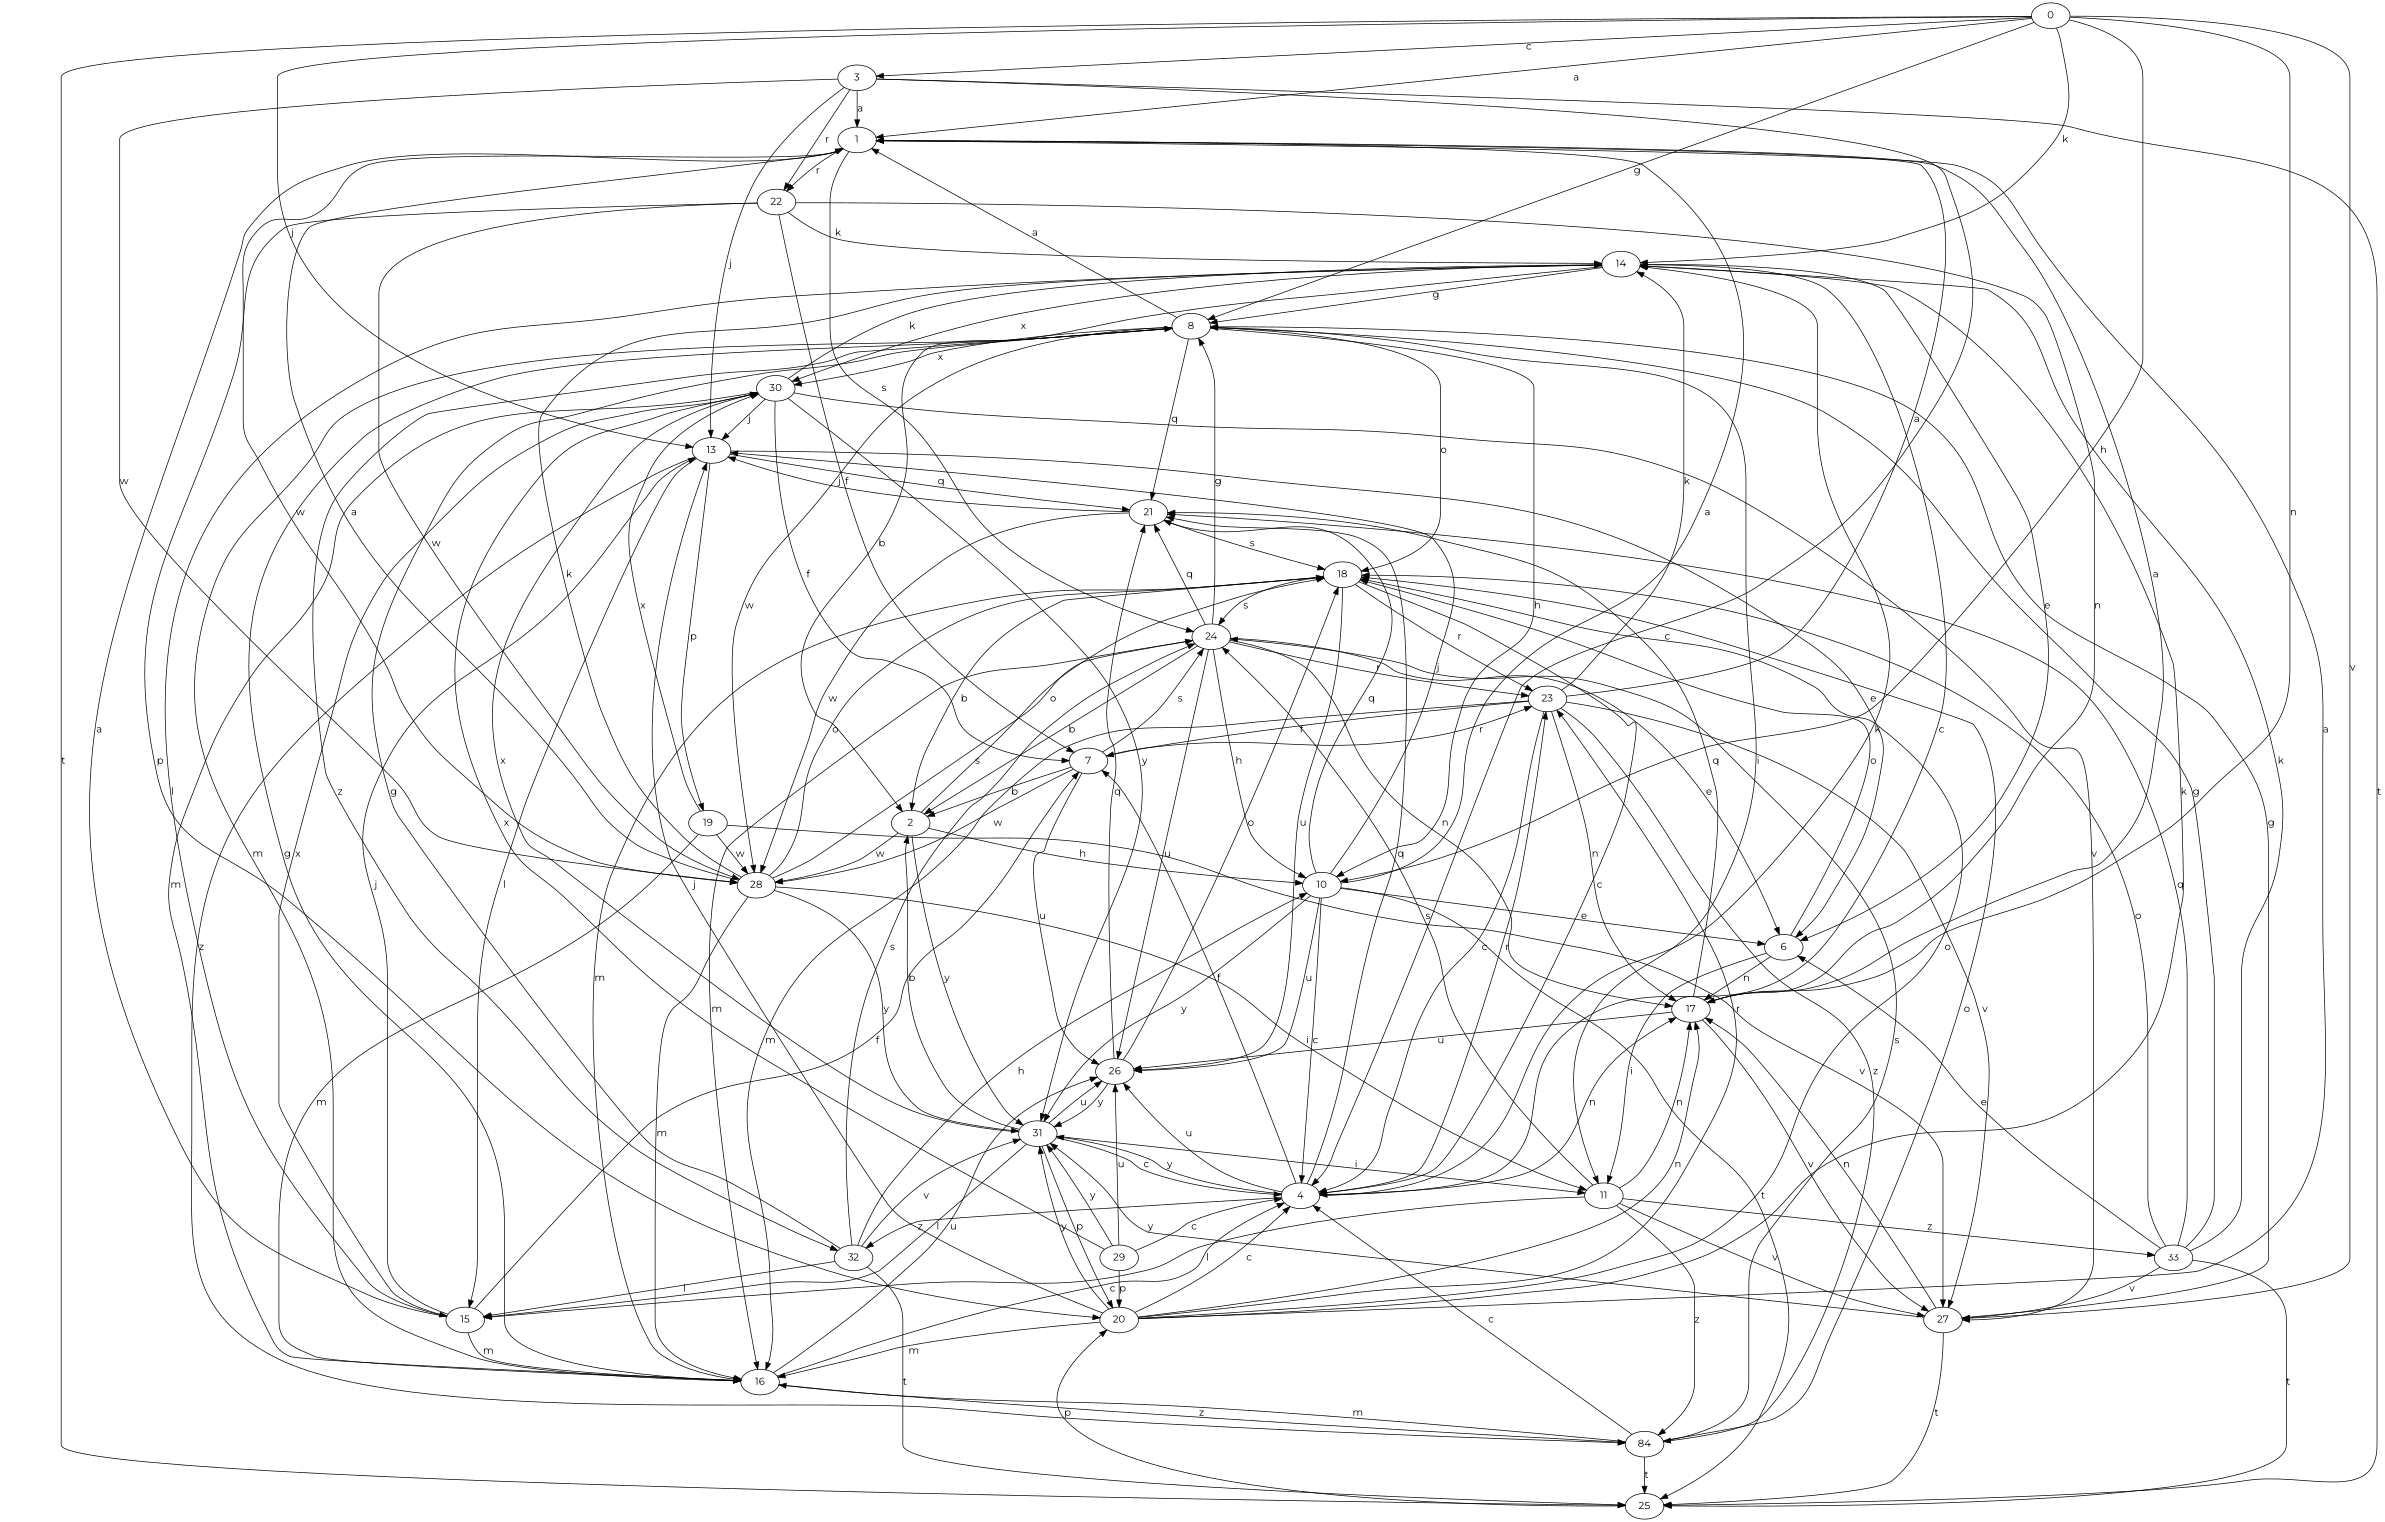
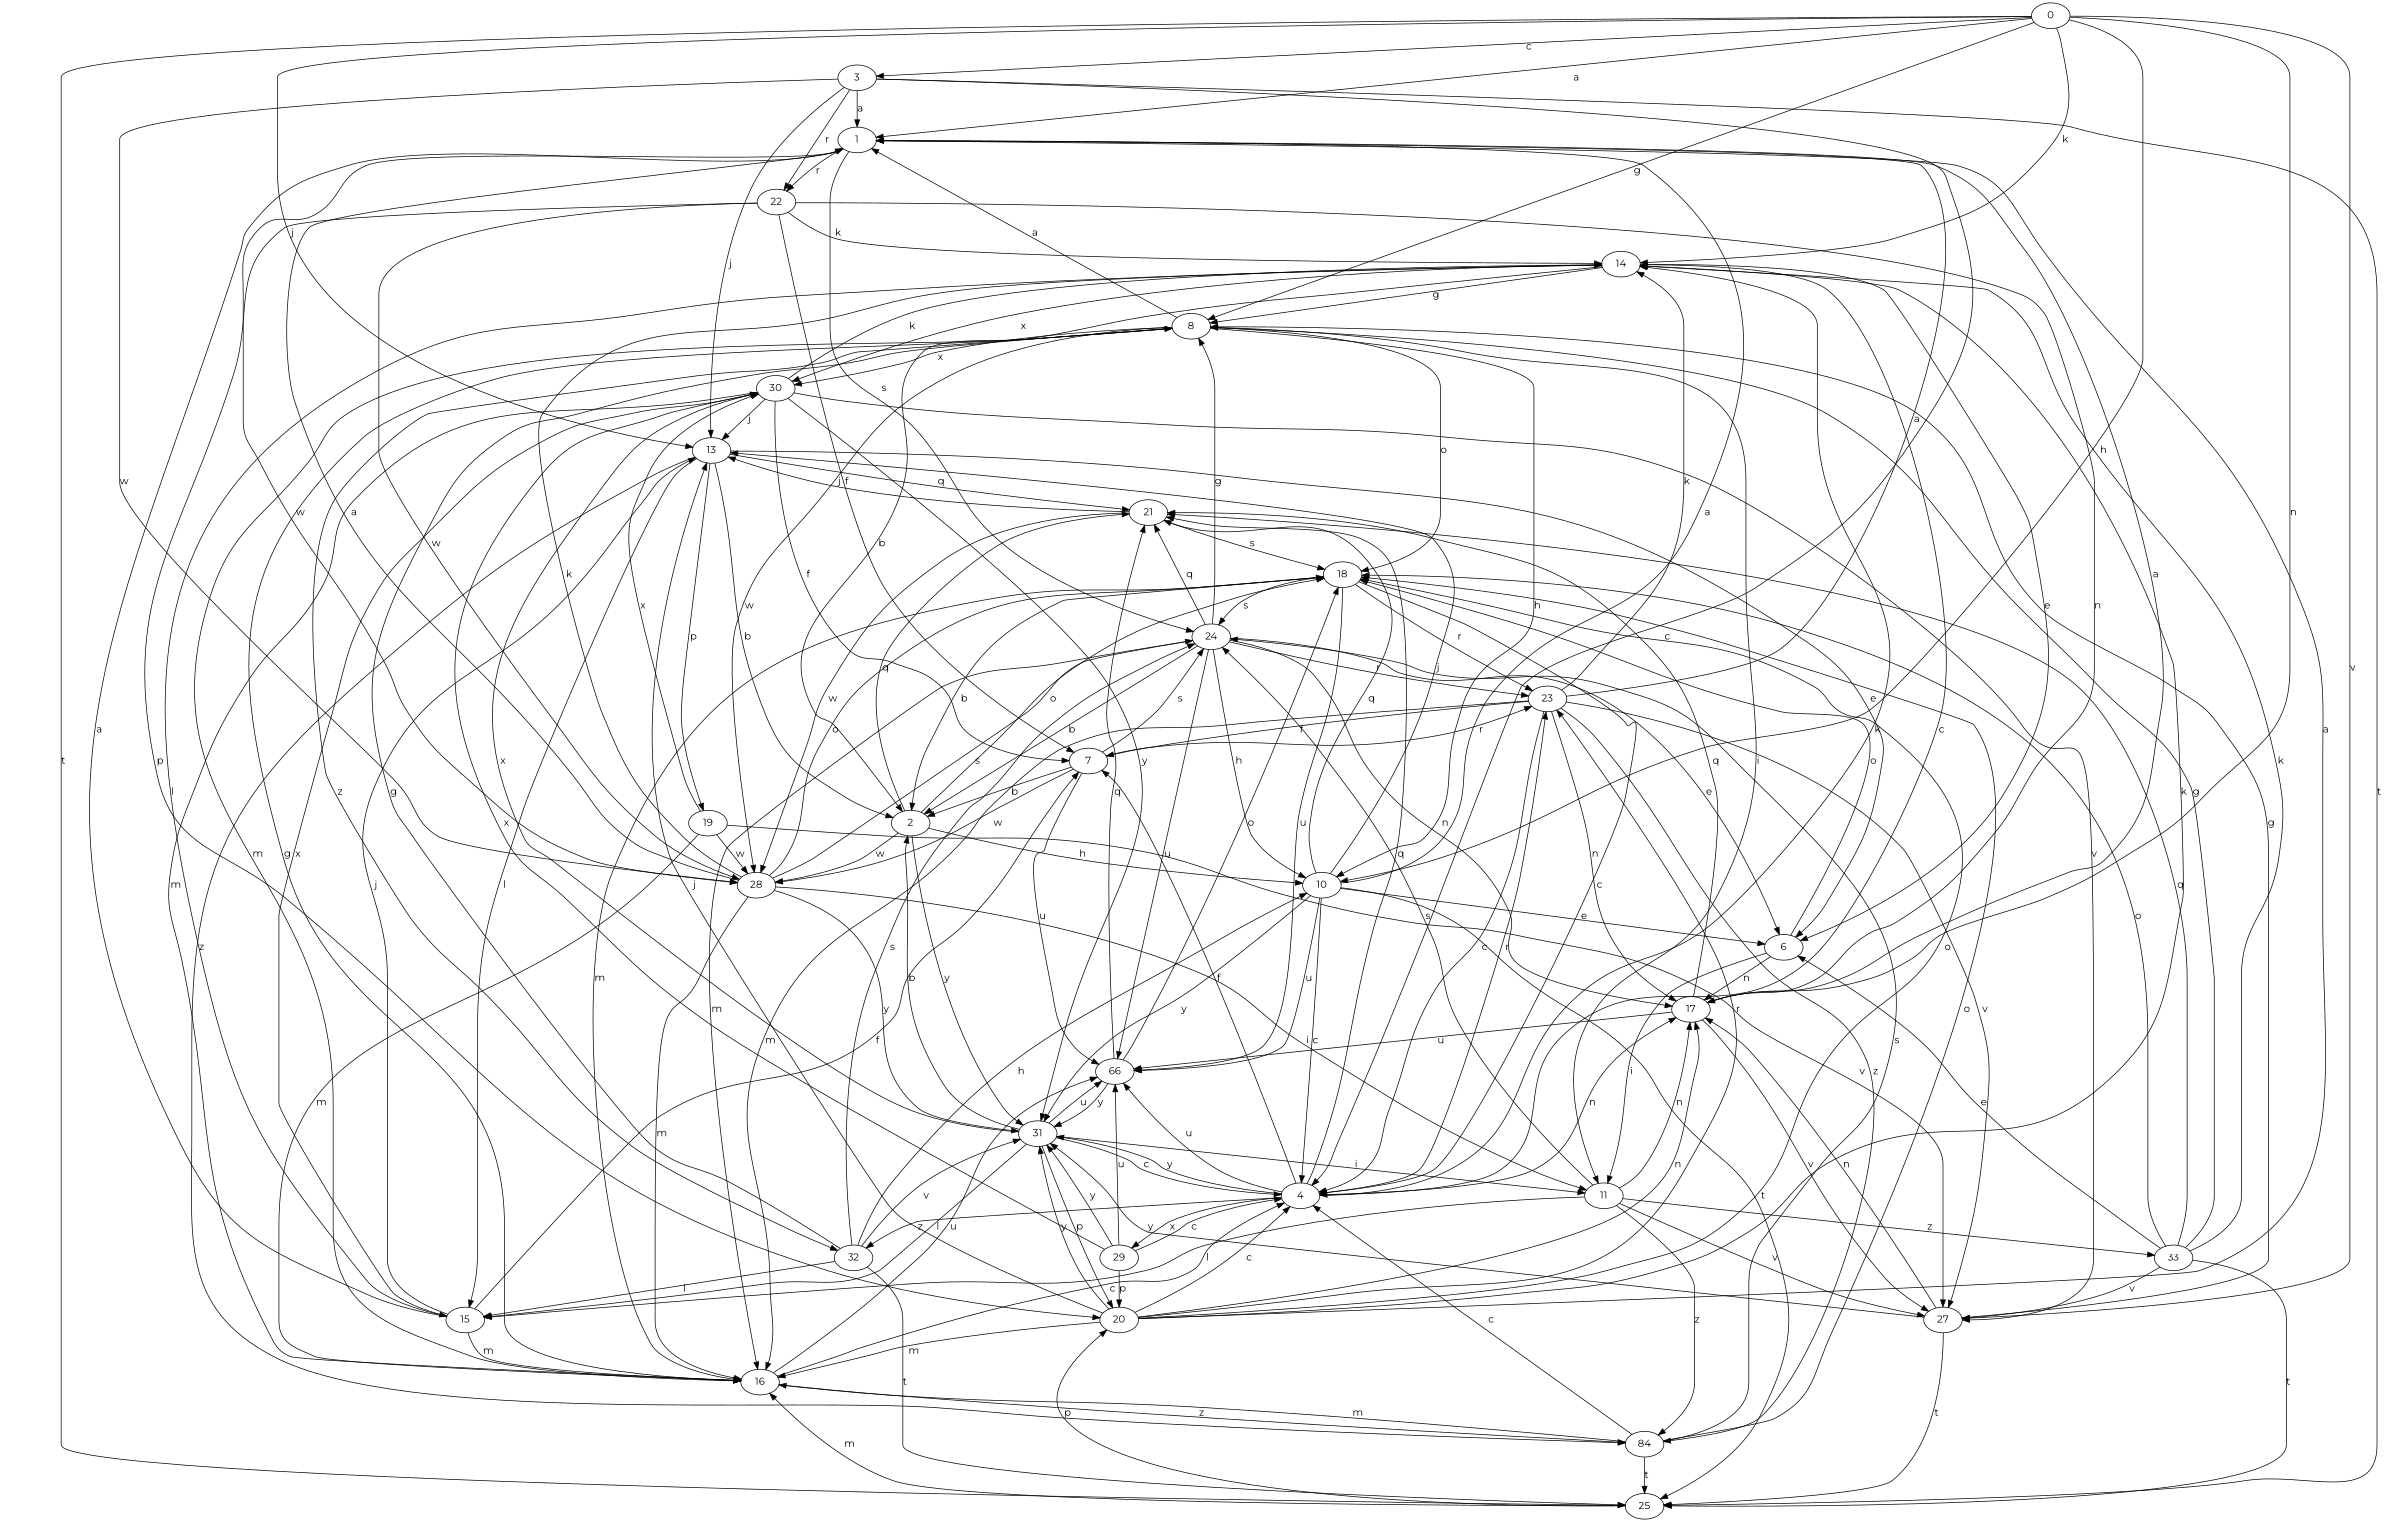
edge "8" -> "21": now "2" -> "21"
edge "13" -> "2": added, label "b"
node "26": label "26" -> "66"
edge "4" -> "29": added, label "x"
edge "25" -> "16": added, label "m"
